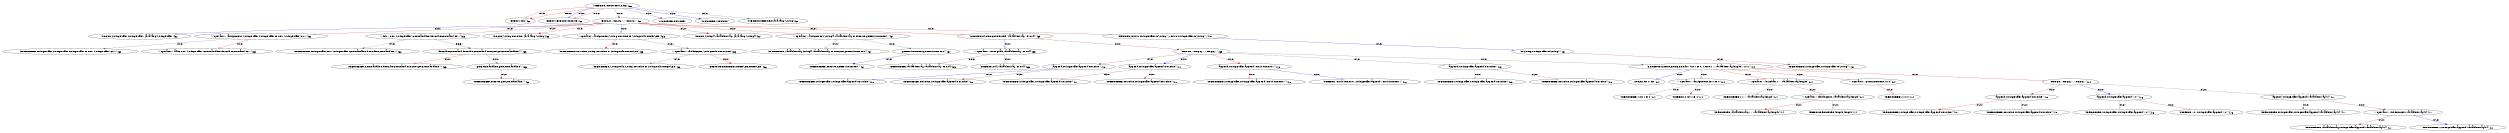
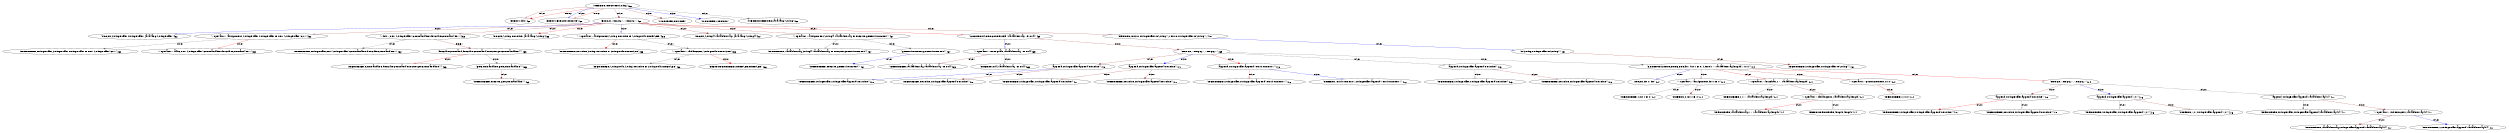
edge "(<operator>.notEquals,variableArray != null)" -> "(IDENTIFIER,variableArray,variableArray != null)": label "DDG: " -> "AST: "
